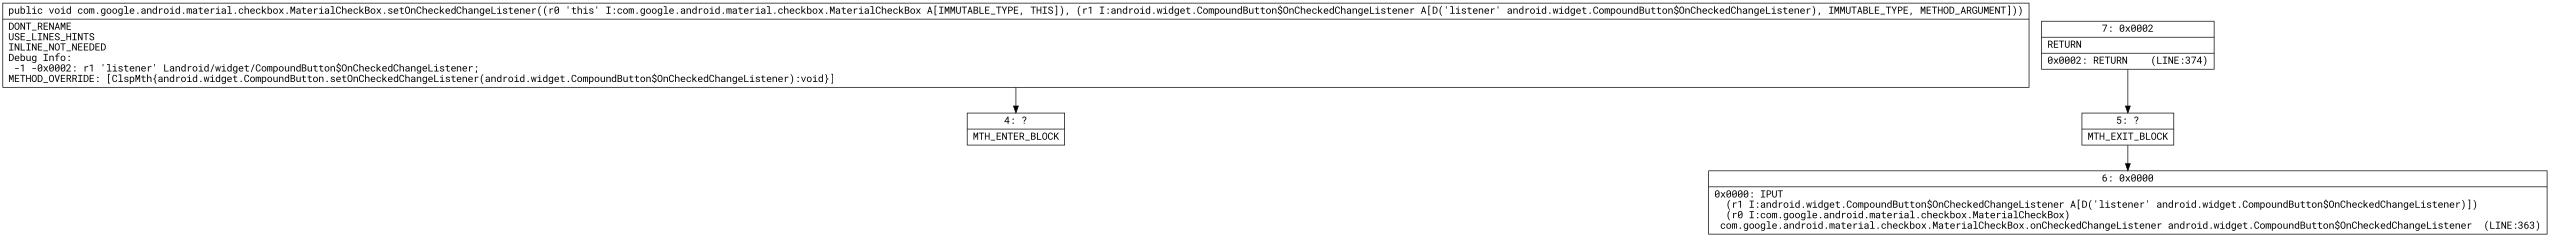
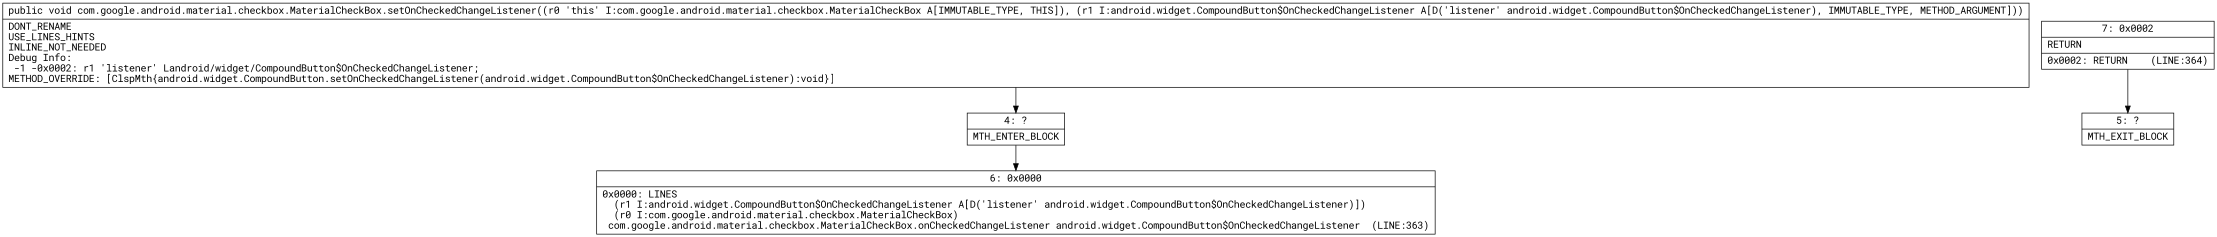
node "7: 0x0002": text "0x0002: RETURN    (LINE:374)" -> "0x0002: RETURN    (LINE:364)"
edge "5: ?" -> "6: 0x0000": now "4: ?" -> "6: 0x0000"
node "6: 0x0000": text "0x0000: IPUT" -> "0x0000: LINES"
